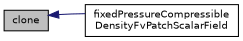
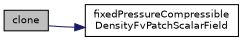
edge "fixedPressureCompressible DensityFvPatchScalarField" -> "clone": reversed
